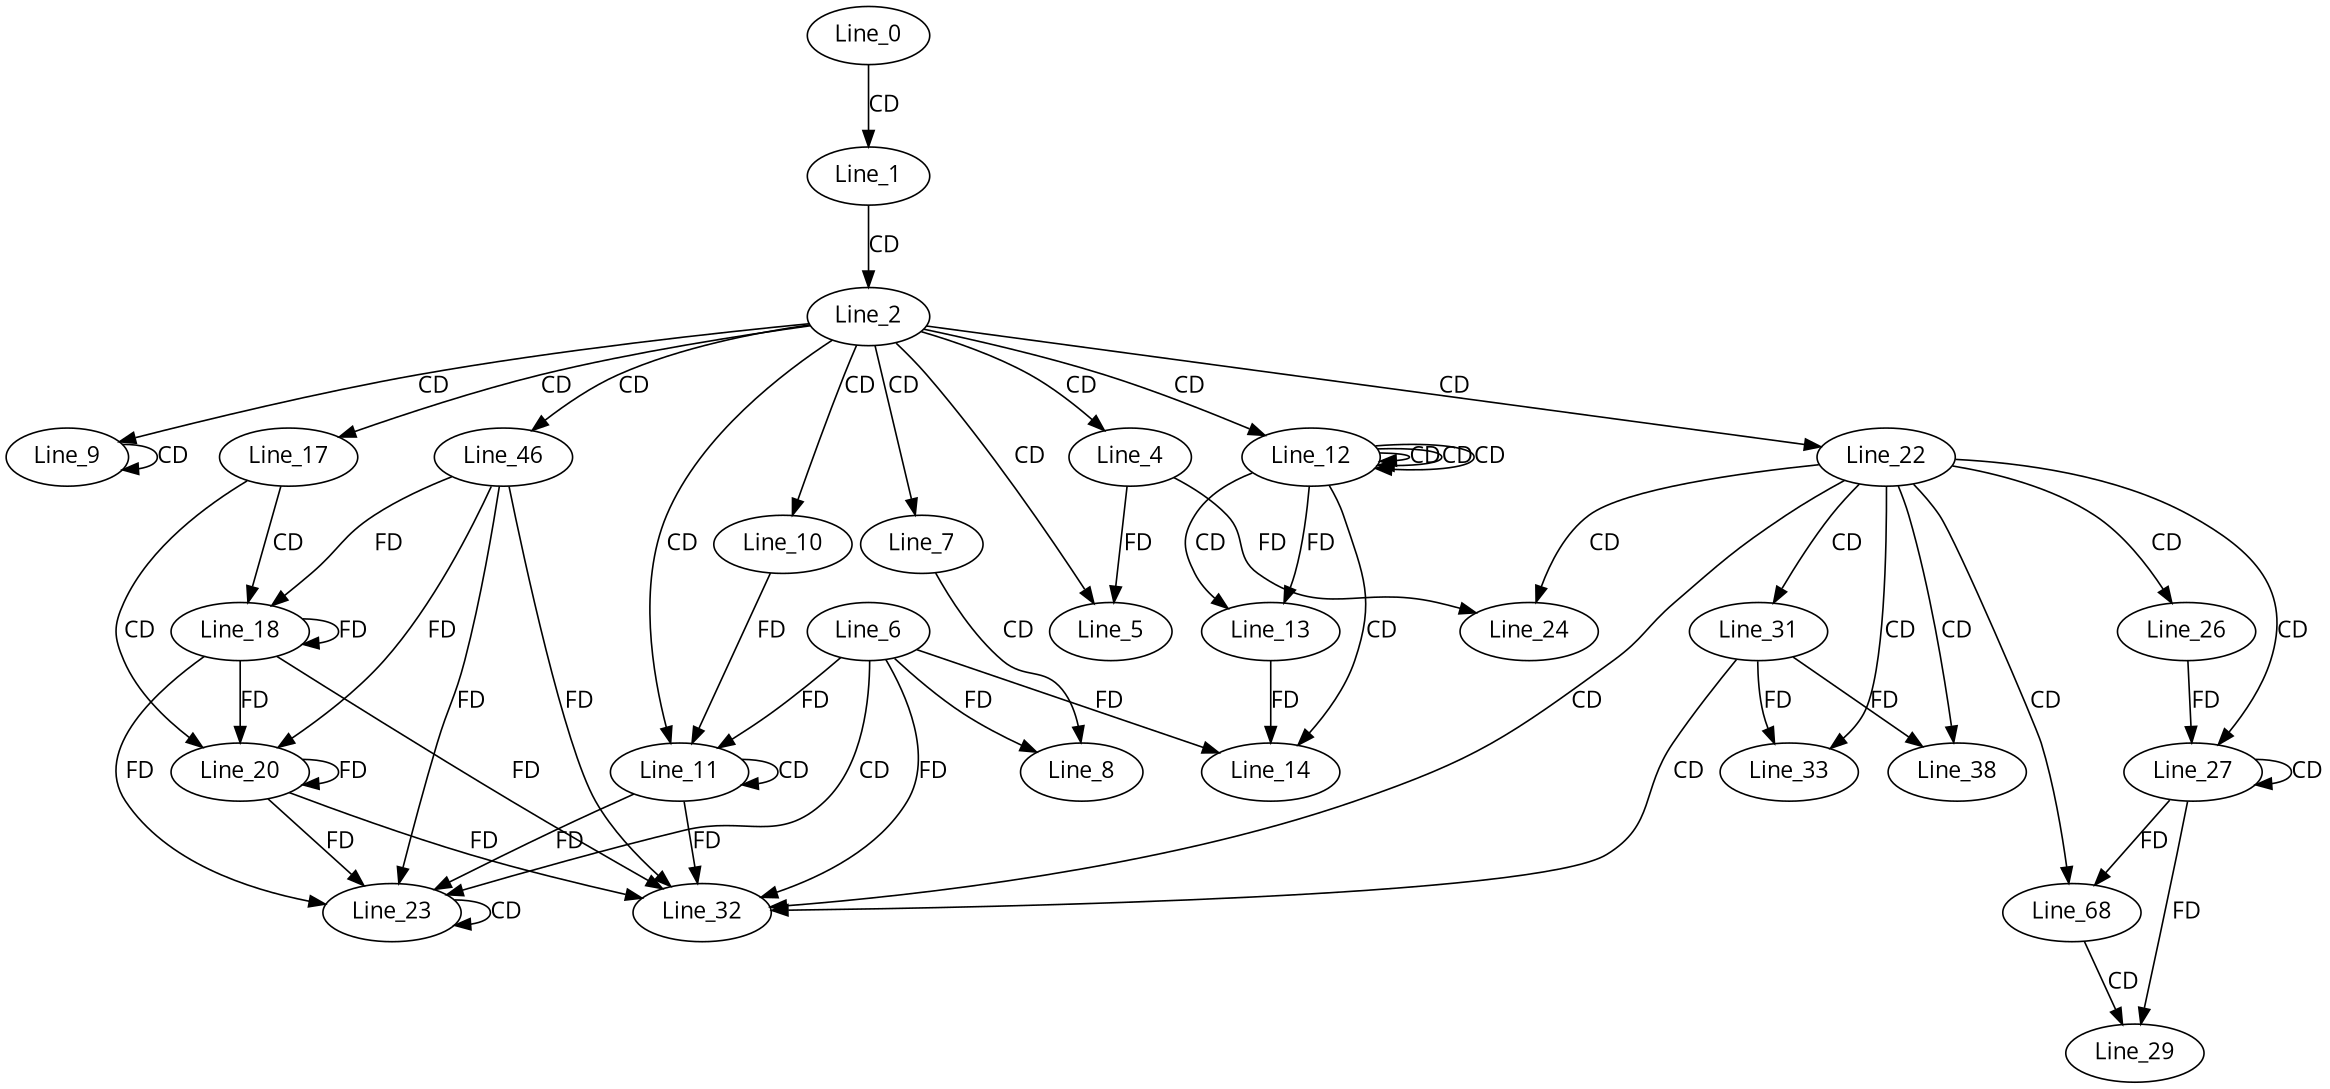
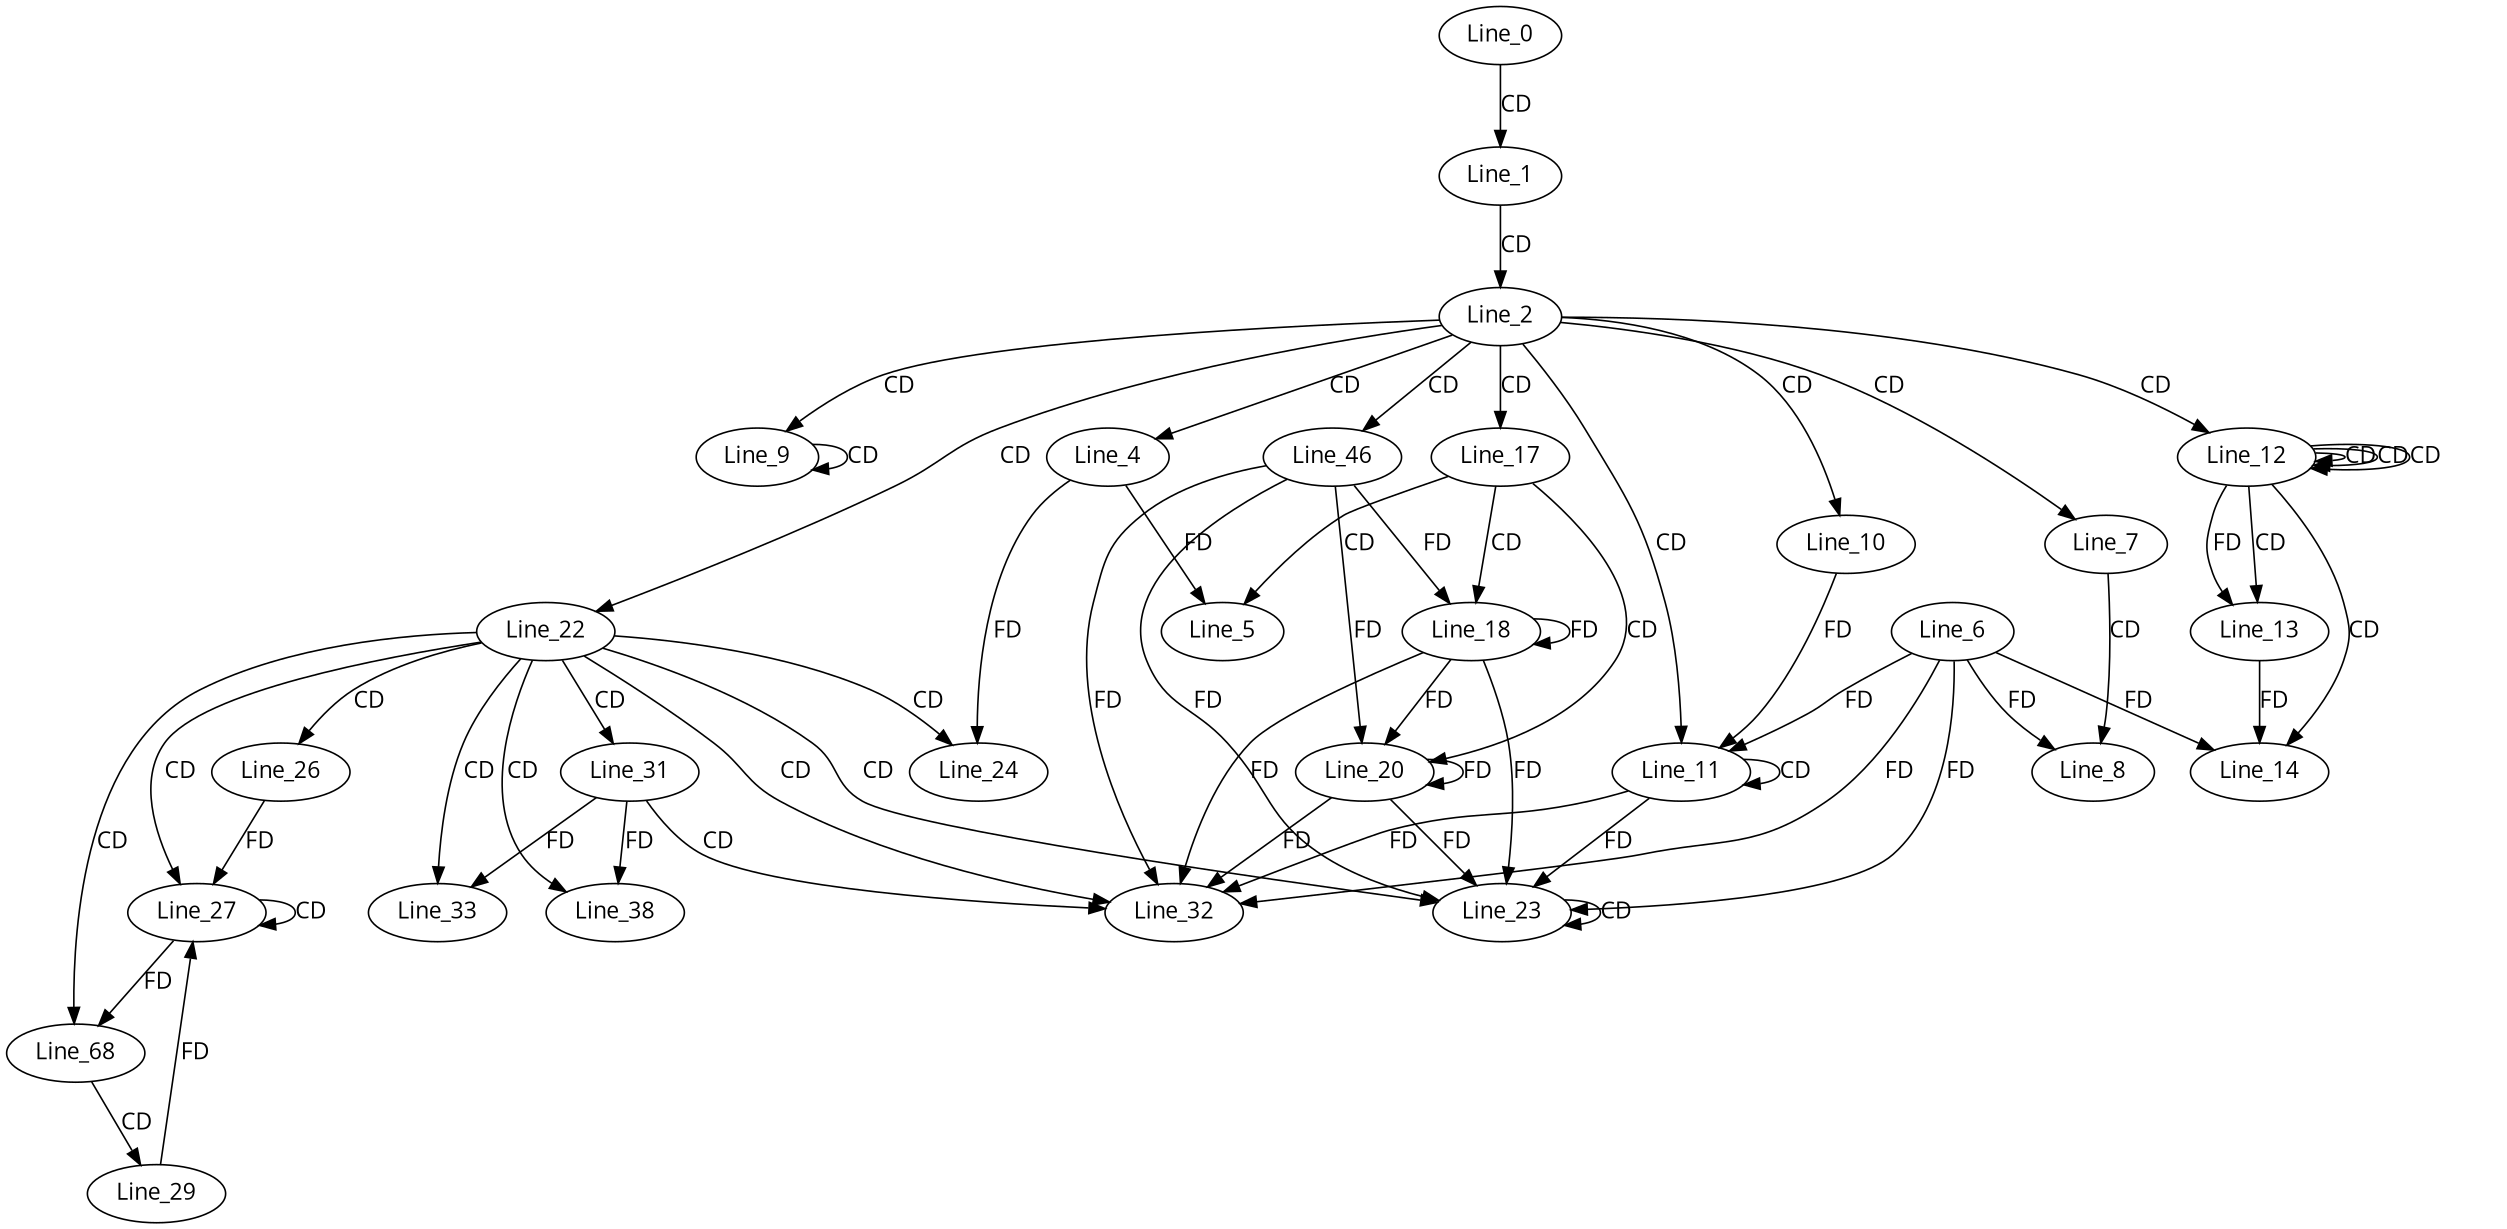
edge "Line_2" -> "Line_5": now "Line_17" -> "Line_5"
edge "Line_6" -> "Line_23": label "CD" -> "FD"
edge "Line_22" -> "Line_23": added, label "CD"
edge "Line_27" -> "Line_29": reversed
